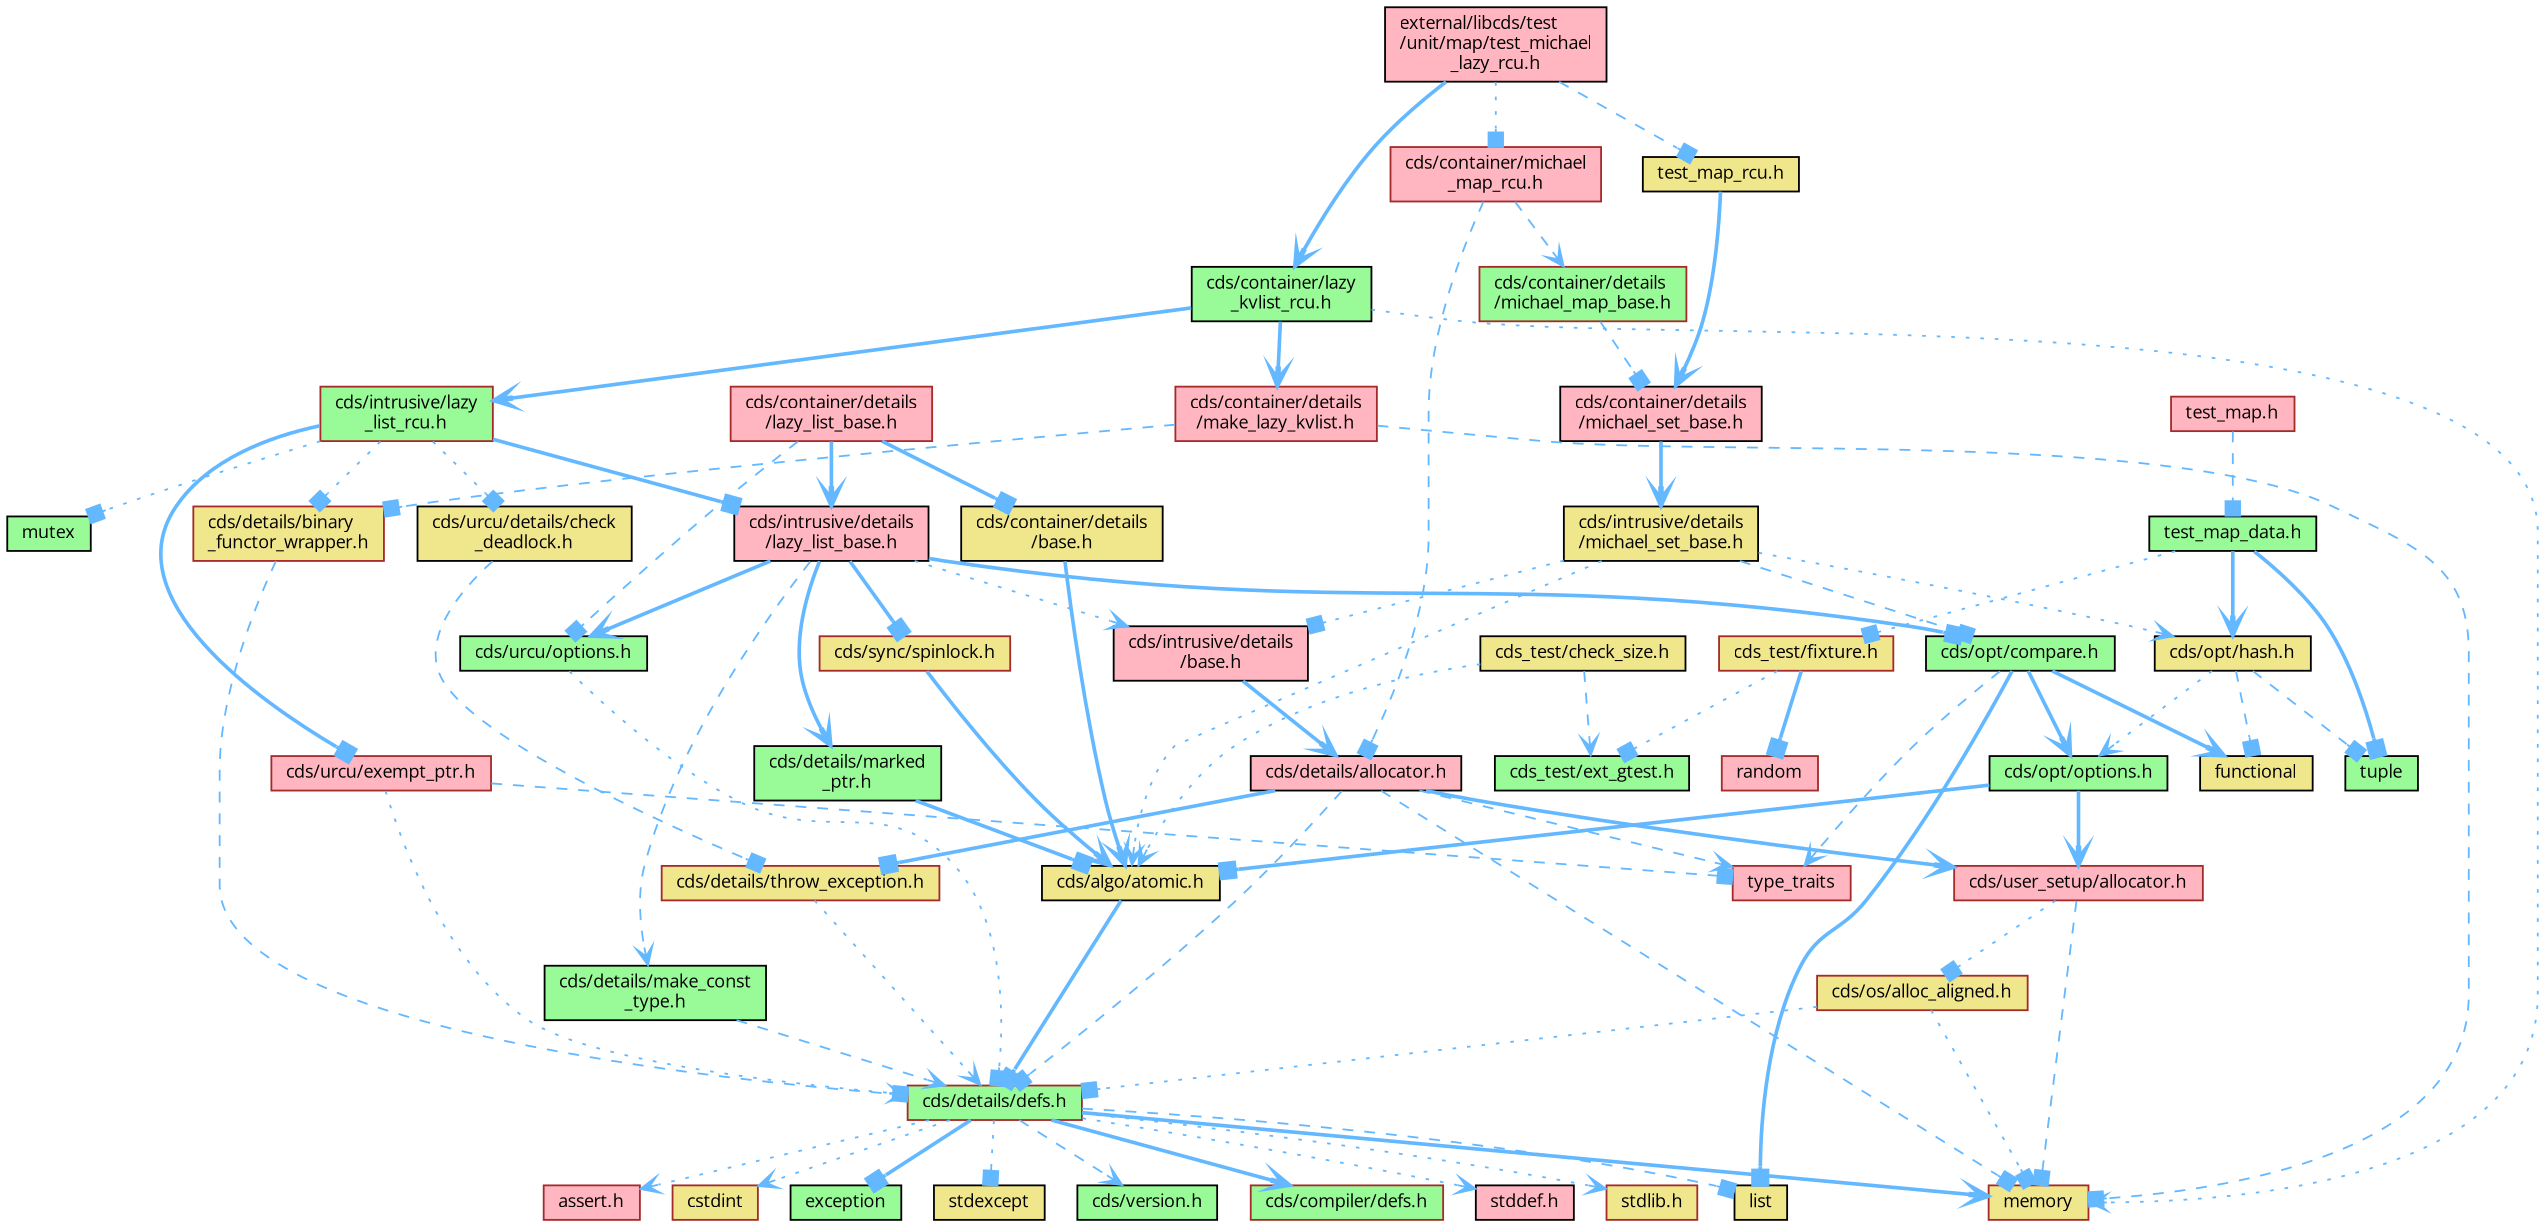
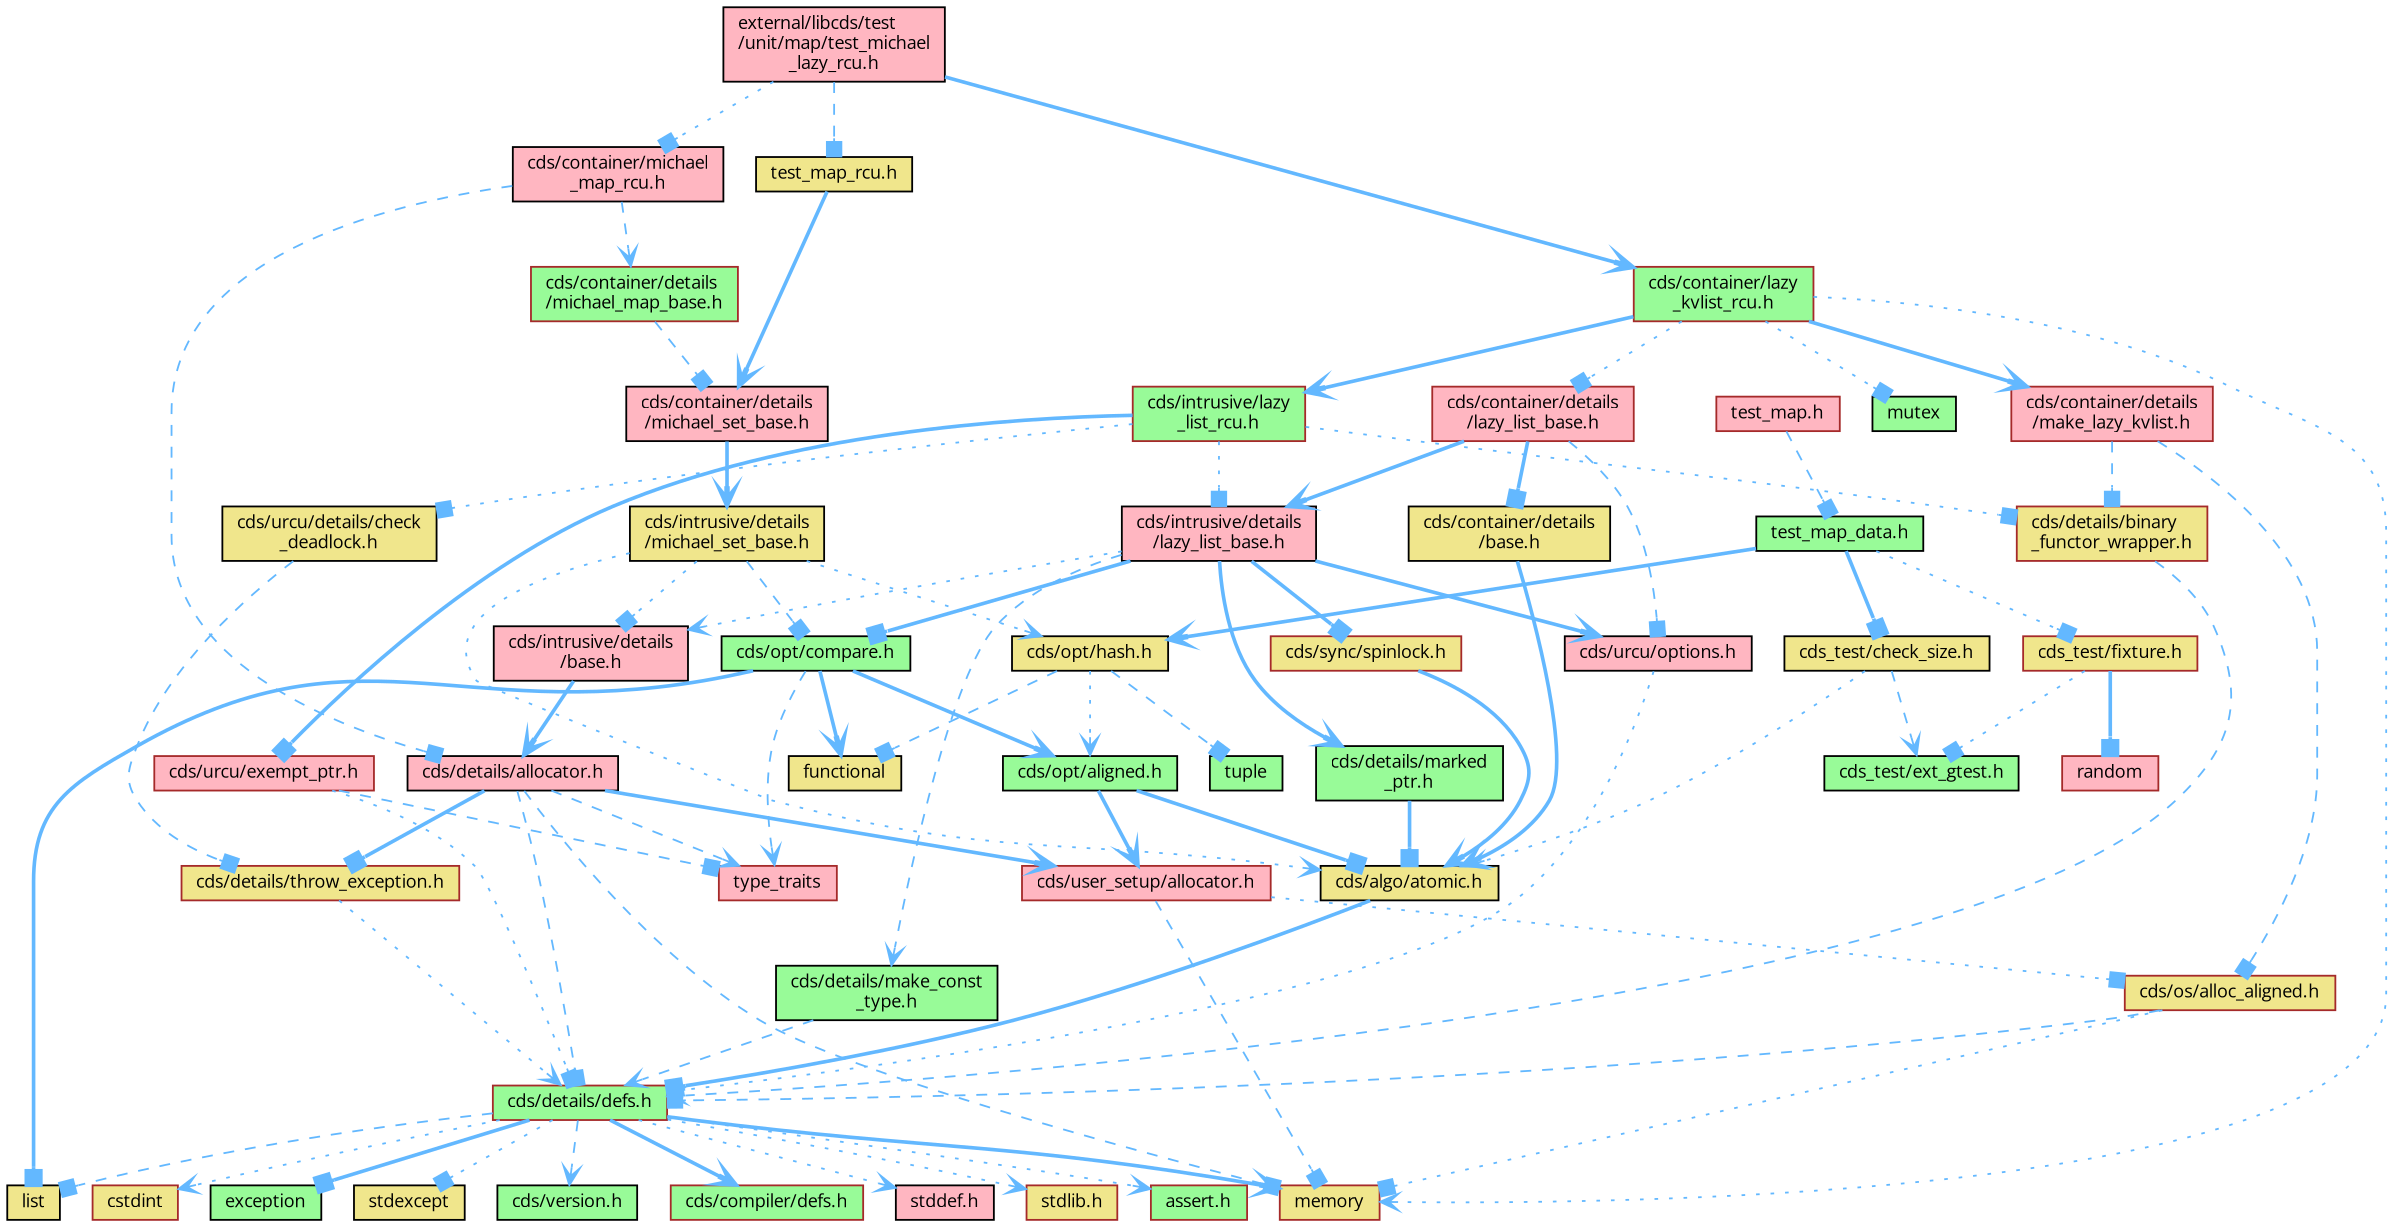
node "cds/container/michael _map_rcu.h": color brown -> black
node "cds/container/lazy _kvlist_rcu.h": color black -> brown
edge "cds/container/lazy _kvlist_rcu.h" -> "cds/container/details /lazy_list_base.h": added
edge "cds/intrusive/lazy _list_rcu.h" -> "mutex": now "cds/container/lazy _kvlist_rcu.h" -> "mutex"
edge "cds/intrusive/lazy _list_rcu.h" -> "cds/intrusive/details /lazy_list_base.h": style bold -> dotted
edge "cds/container/details /make_lazy_kvlist.h" -> "memory": now "cds/container/details /make_lazy_kvlist.h" -> "cds/os/alloc_aligned.h"
edge "test_map_data.h" -> "tuple": now "test_map_data.h" -> "cds_test/check_size.h"
node "cds/urcu/options.h": fillcolor palegreen -> lightpink
node "cds/opt/options.h": label "cds/opt/options.h" -> "cds/opt/aligned.h"
edge "cds/os/alloc_aligned.h" -> "cds/details/defs.h": style dotted -> dashed
node "assert.h": fillcolor lightpink -> palegreen
